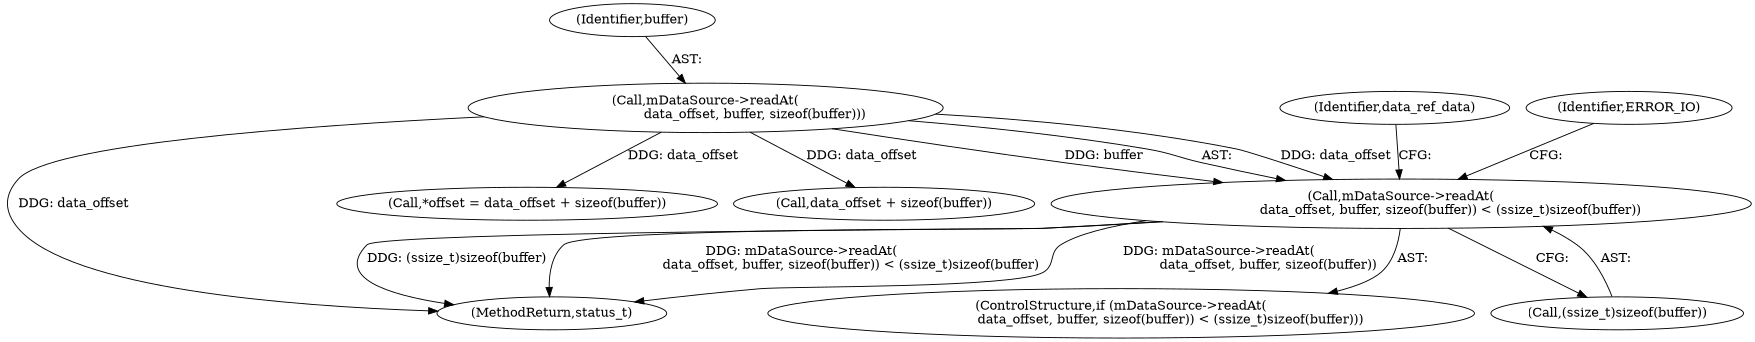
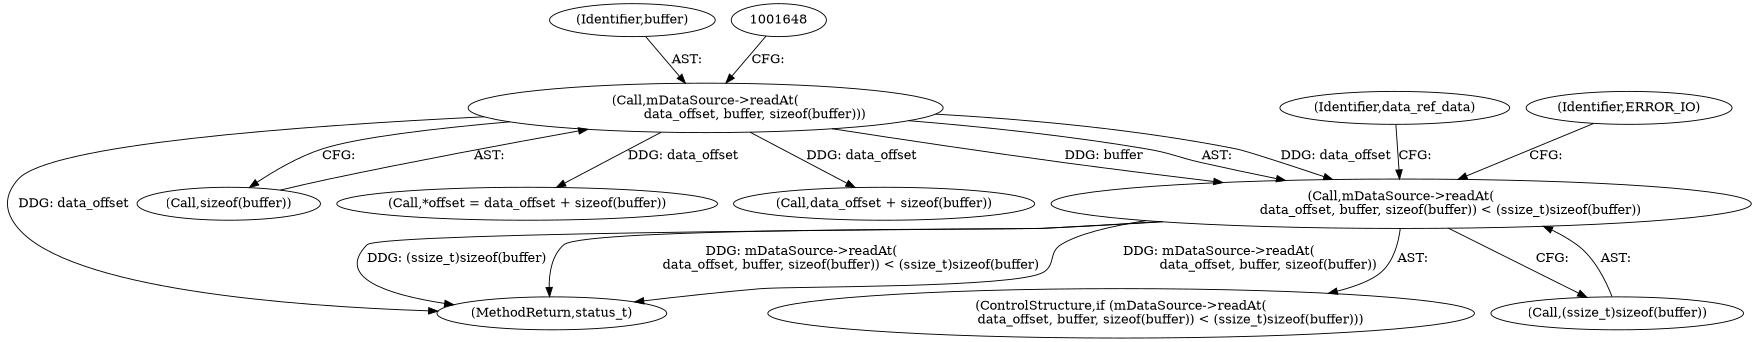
node "1001648": added
node "(Call,sizeof(buffer))": added
